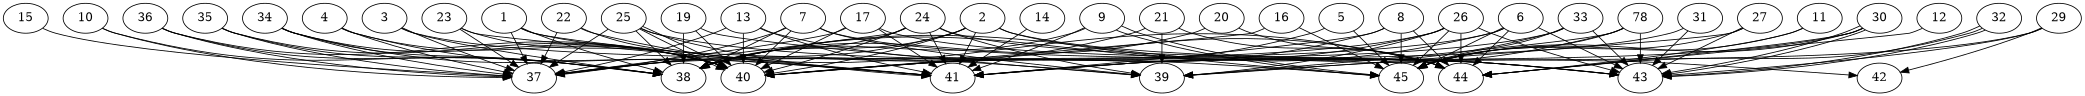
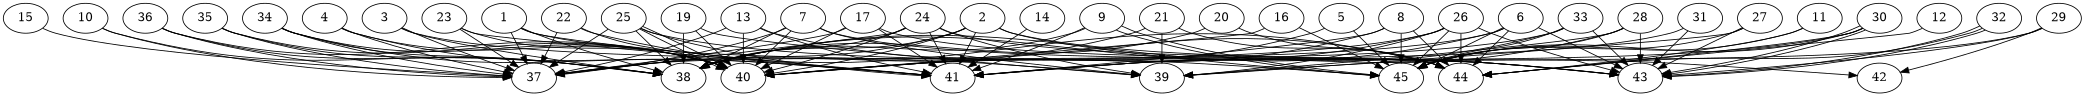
node "78": label "78" -> "28"
